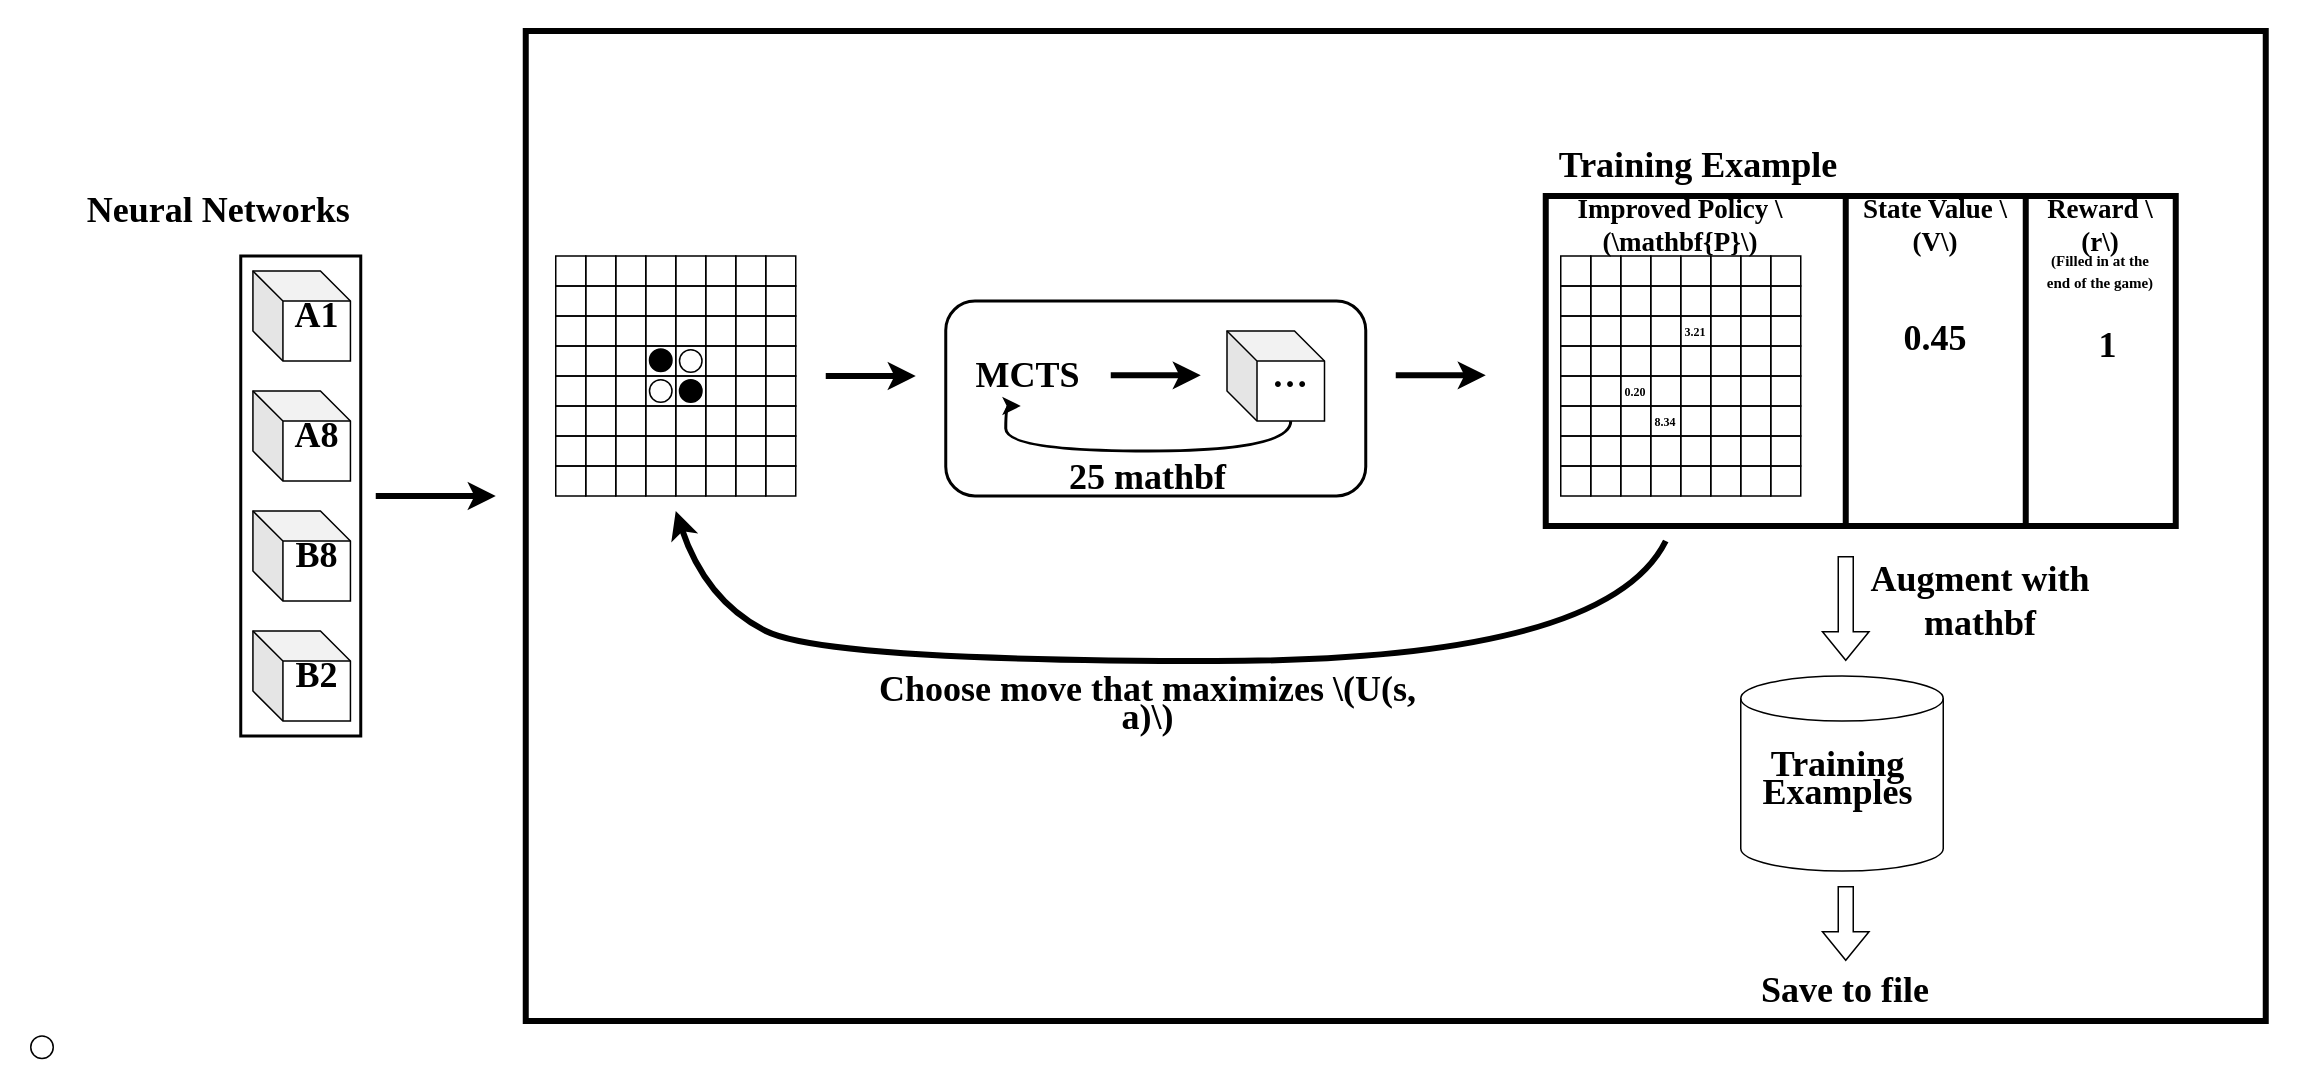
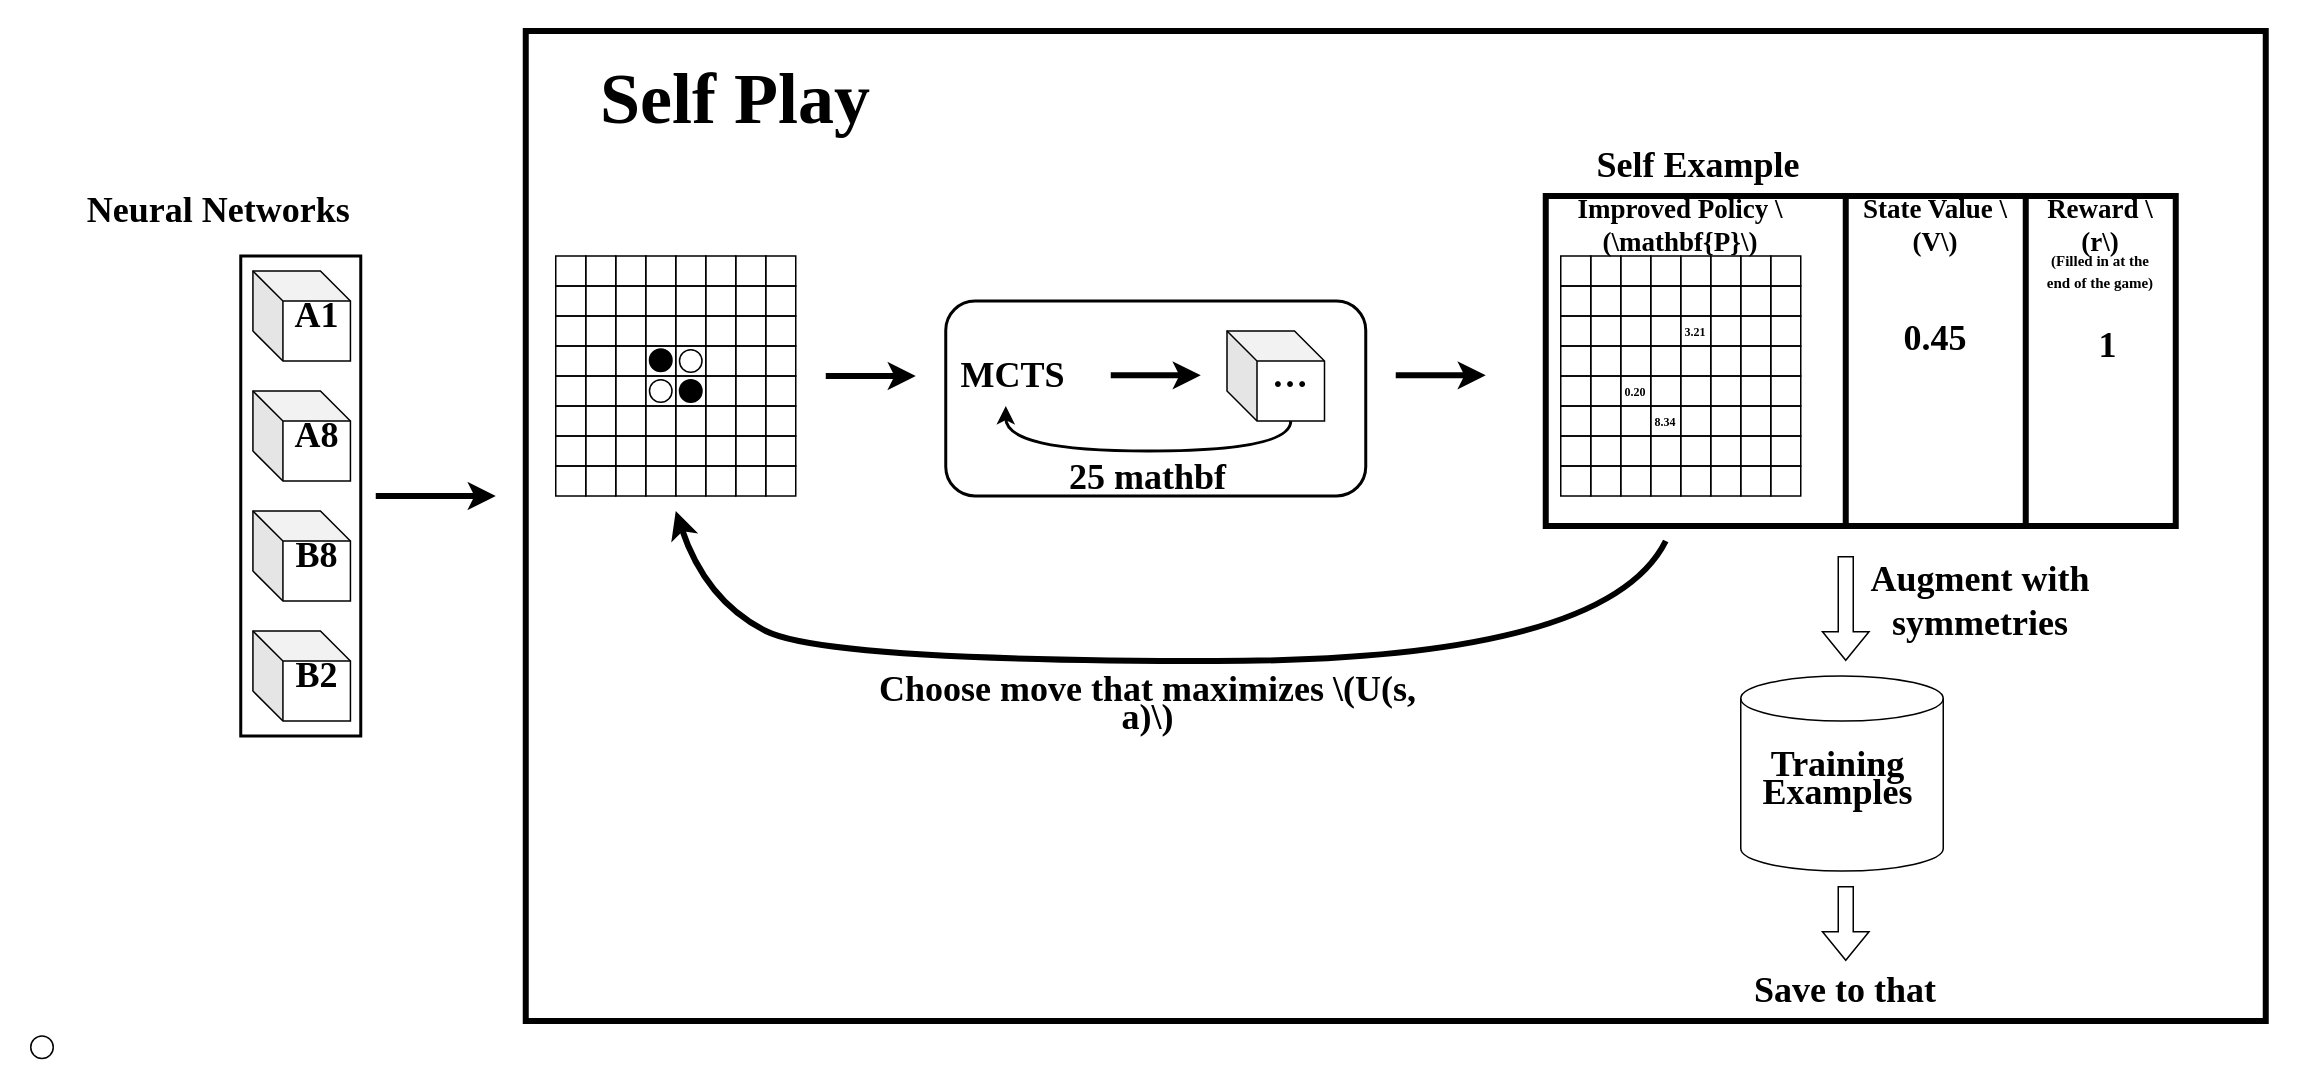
node "Self Play": added
node "Training Example": label "Training Example" -> "Self Example"
node "MCTS": moved (1028, 376) -> (1013, 376)
node "Augment with mathbf": label "Augment with mathbf" -> "Augment with symmetries"
node "Save to file": label "Save to file" -> "Save to that"
